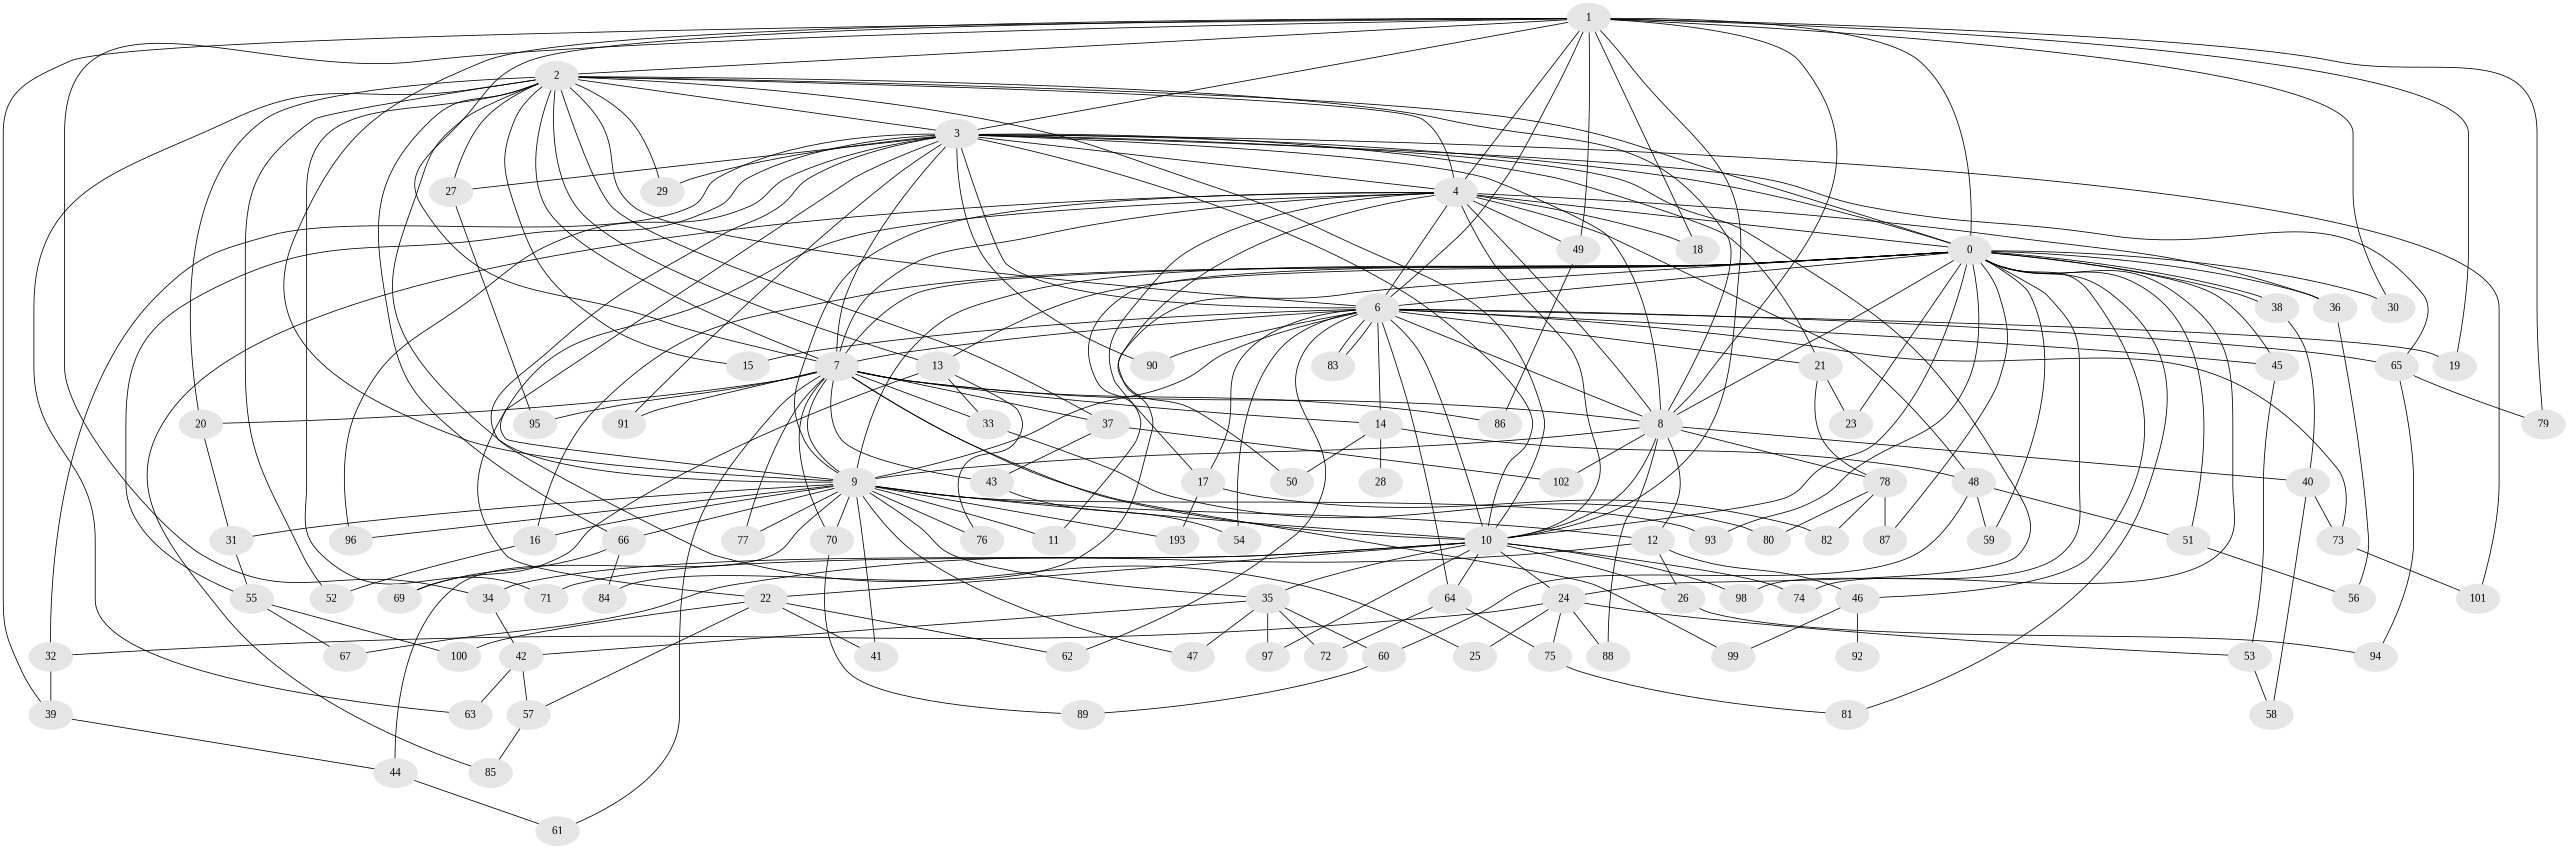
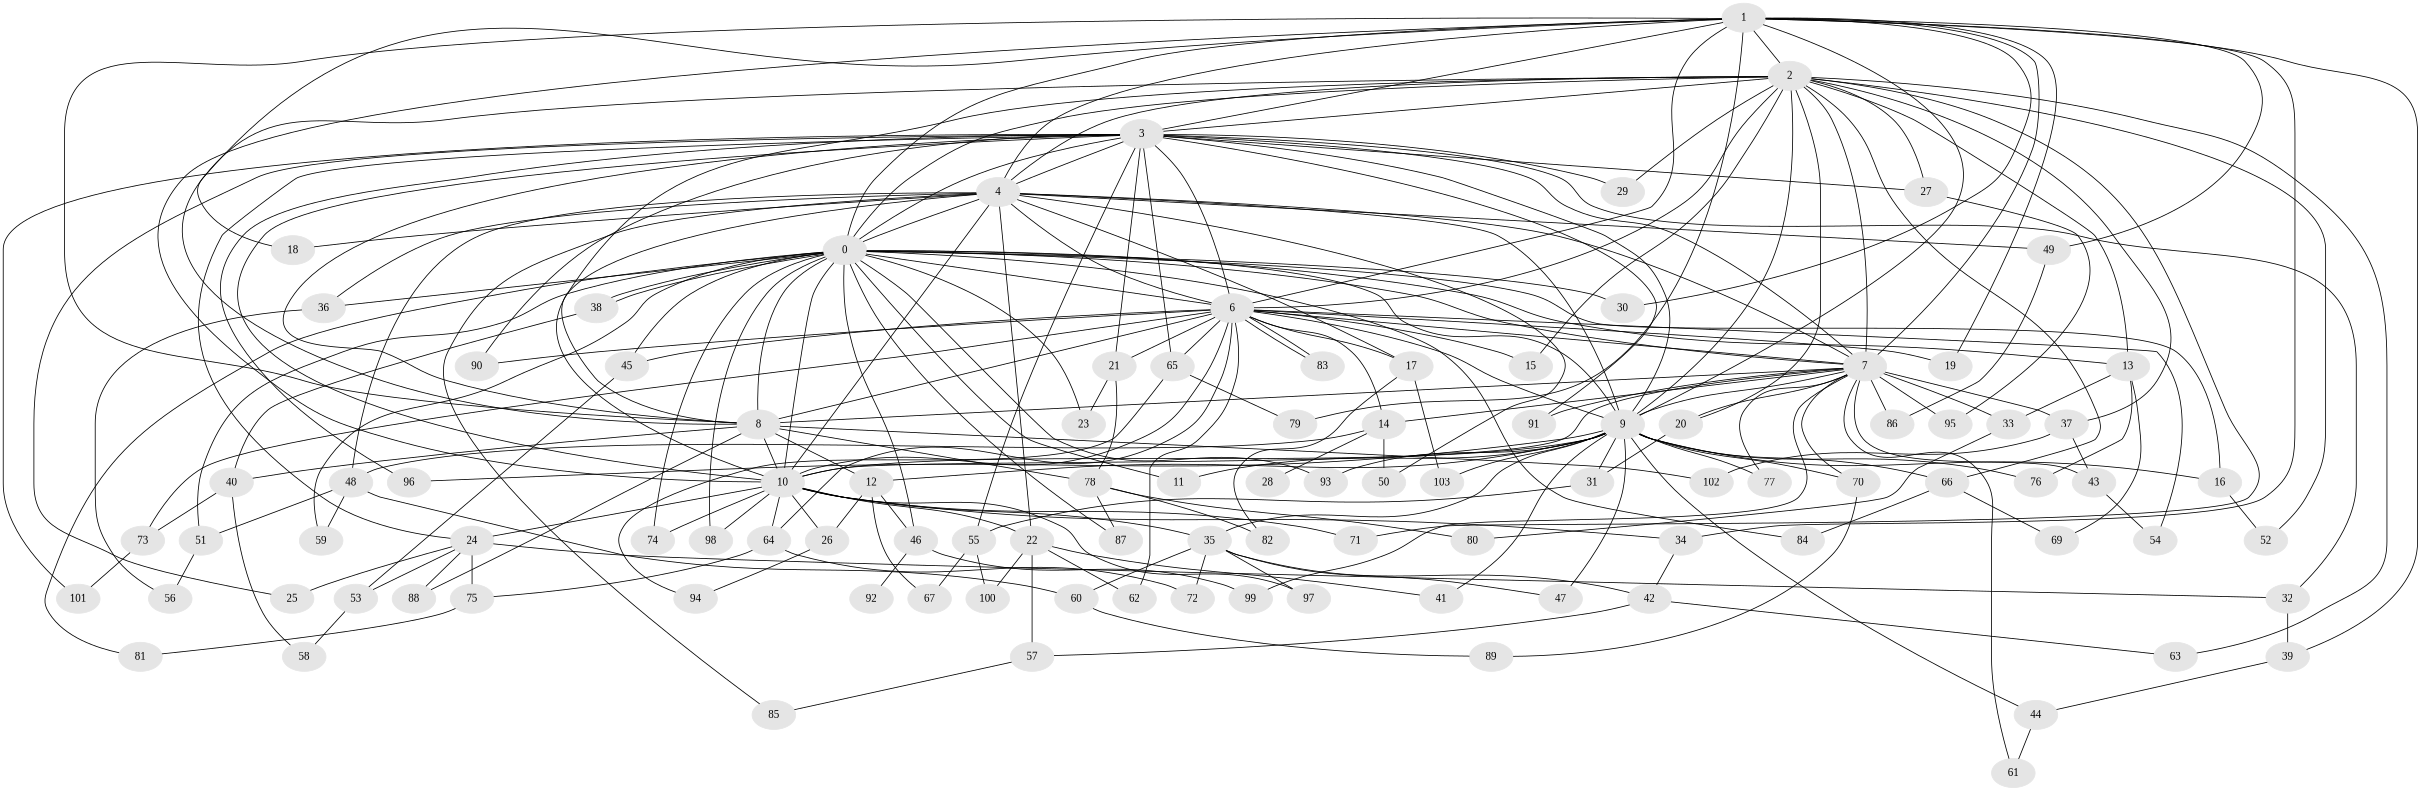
edge "8" -- "9": removed
node "193": label "193" -> "103"
